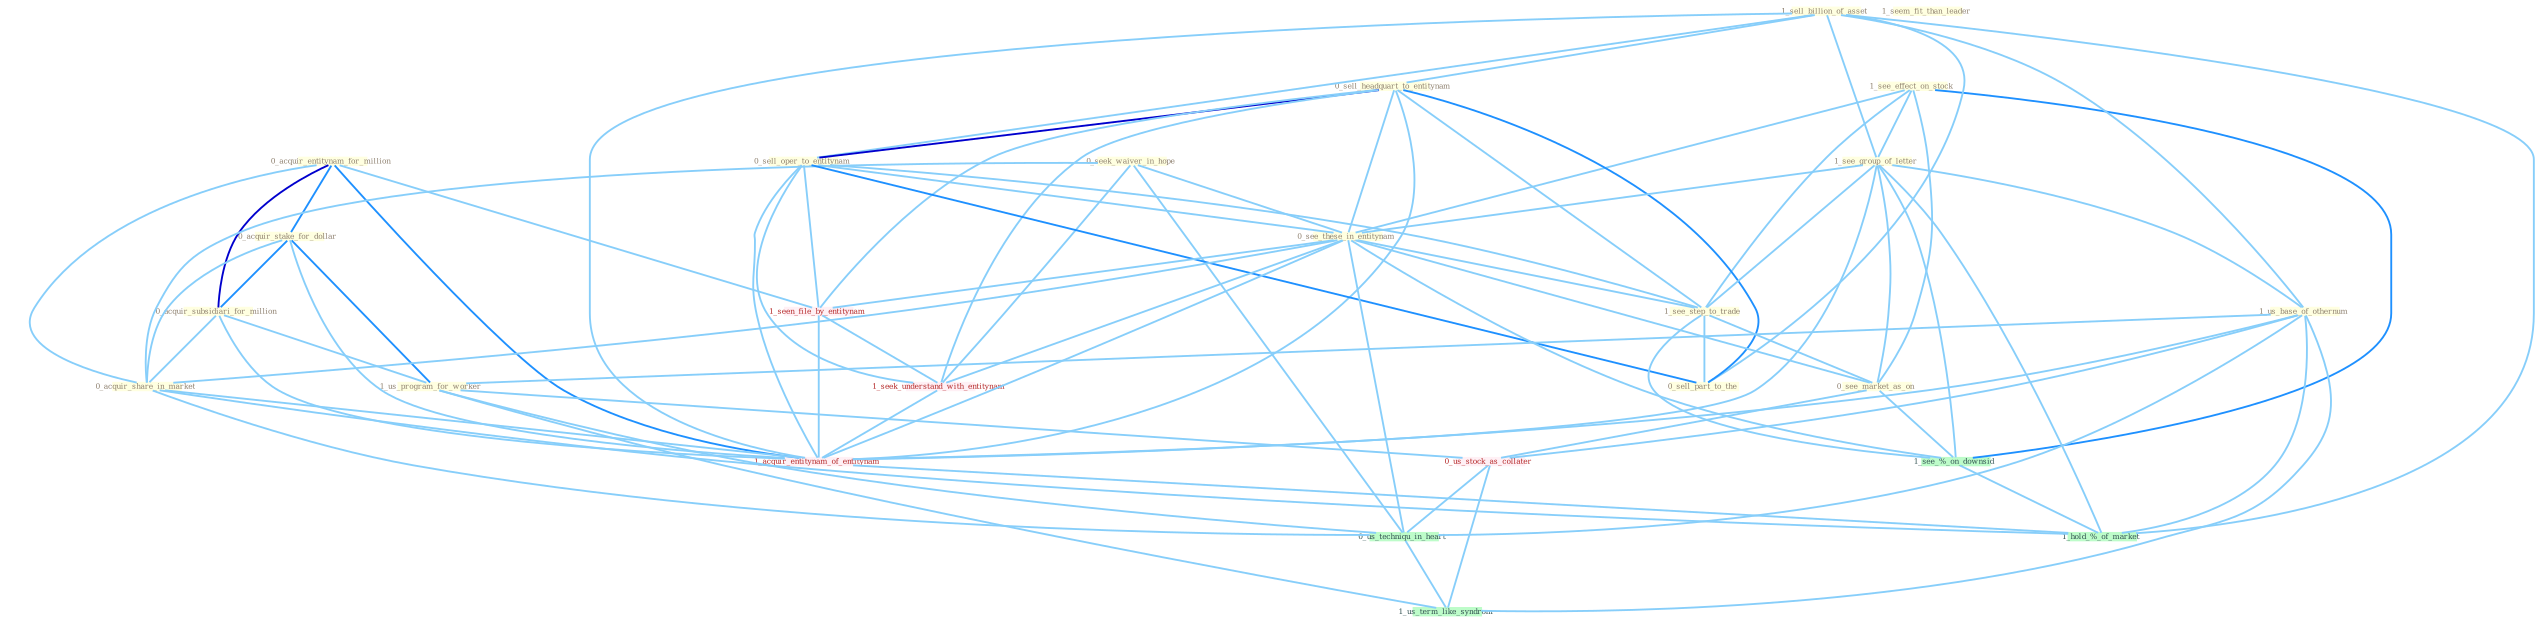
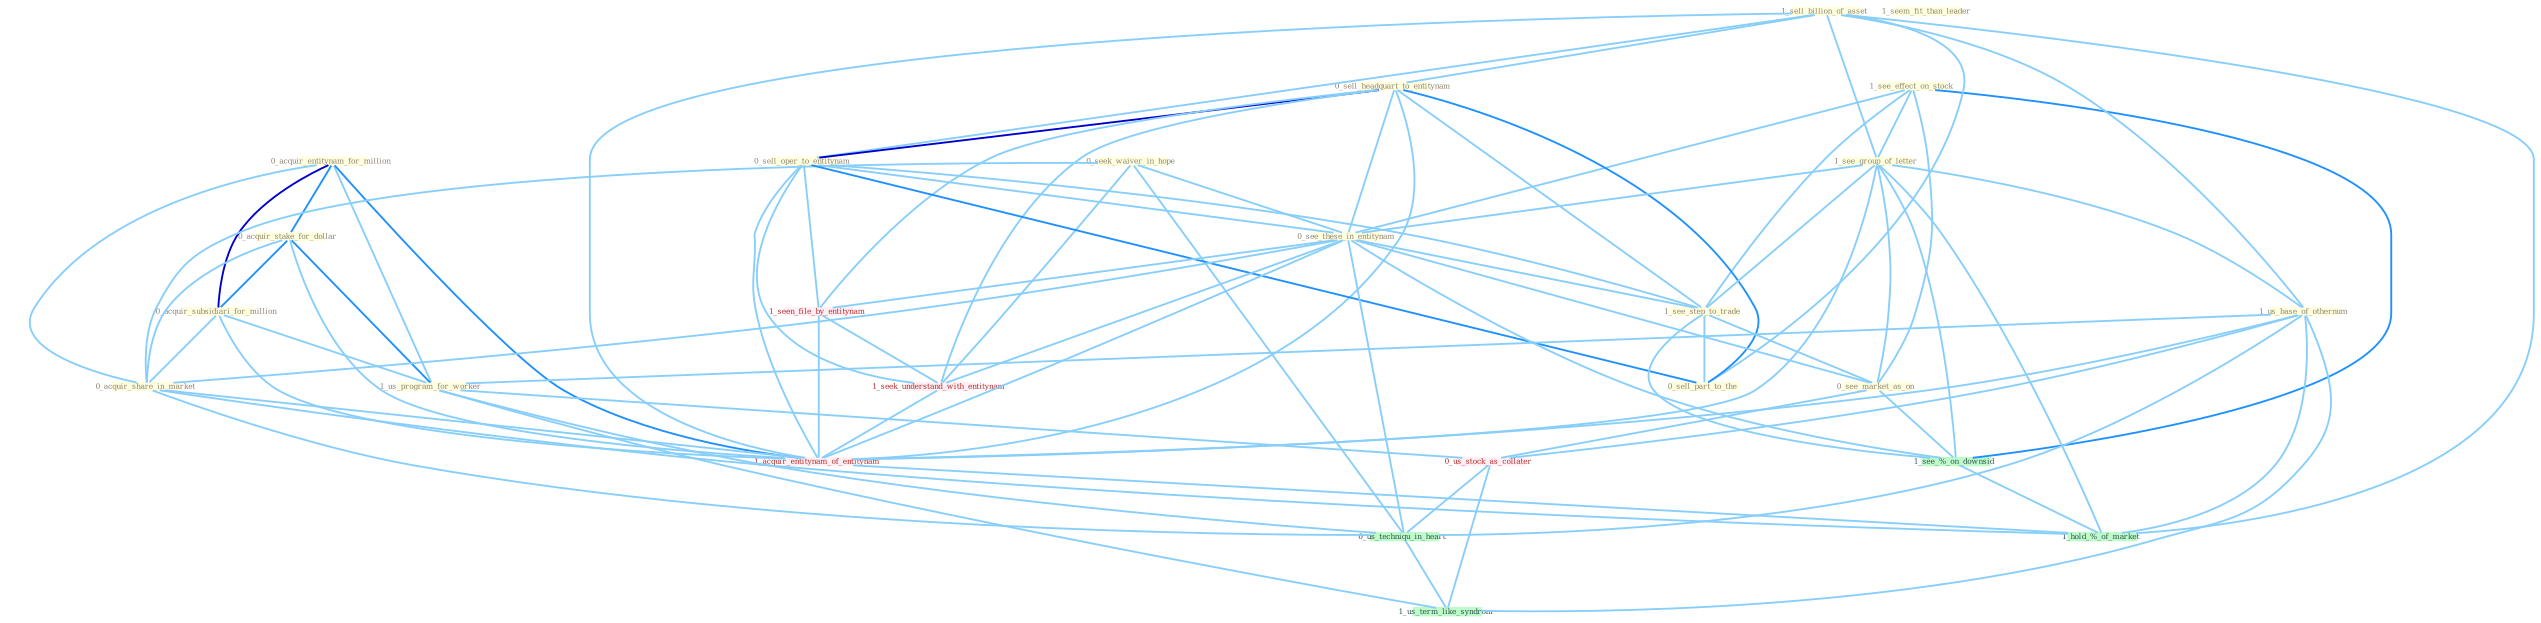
edge "0_acquir_entitynam_for_million" -- "1_seen_file_by_entitynam": now "0_acquir_entitynam_for_million" -- "1_us_program_for_worker"
